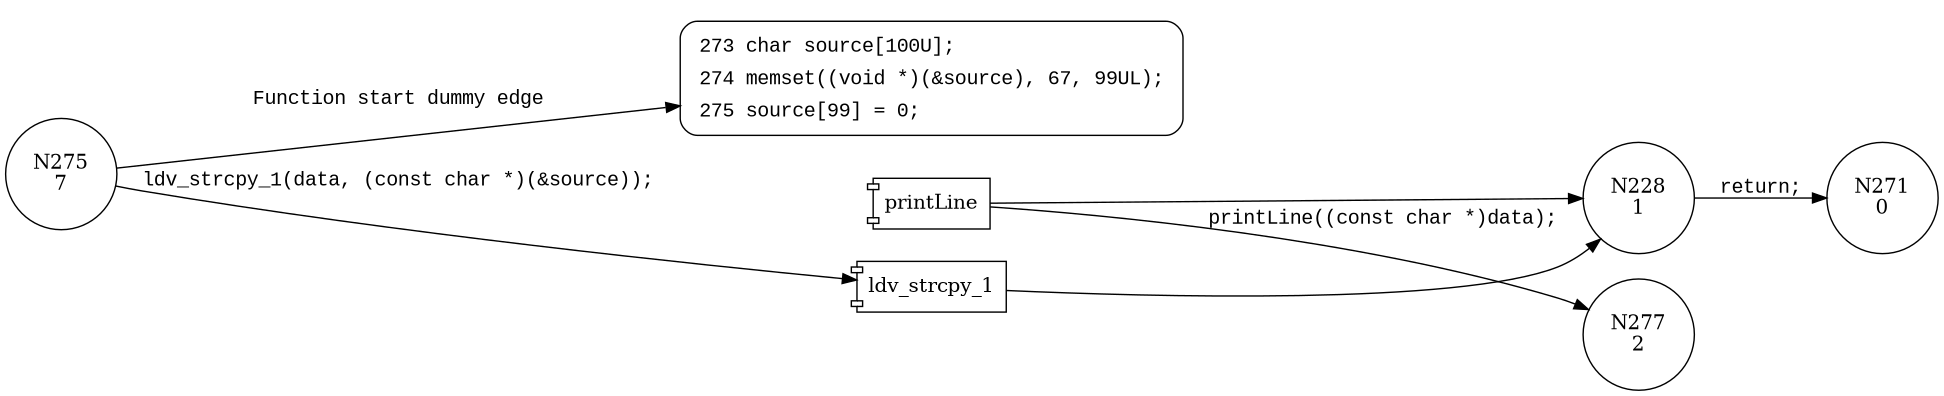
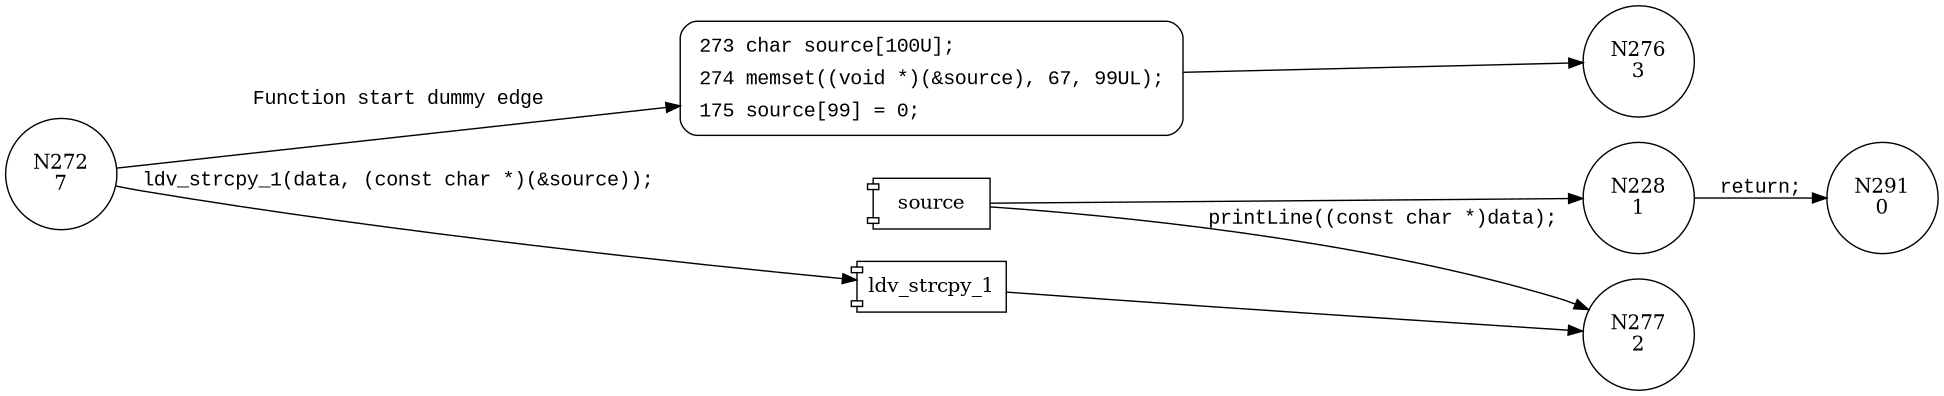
node "N276 3": added
node "273": text "275" -> "175"
node "N275 7": label "N275 7" -> "N272 7"
node "N271 0": label "N271 0" -> "N291 0"
node "printLine": label "printLine" -> "source"
edge "ldv_strcpy_1" -> "N228 1": now "ldv_strcpy_1" -> "N277 2"
